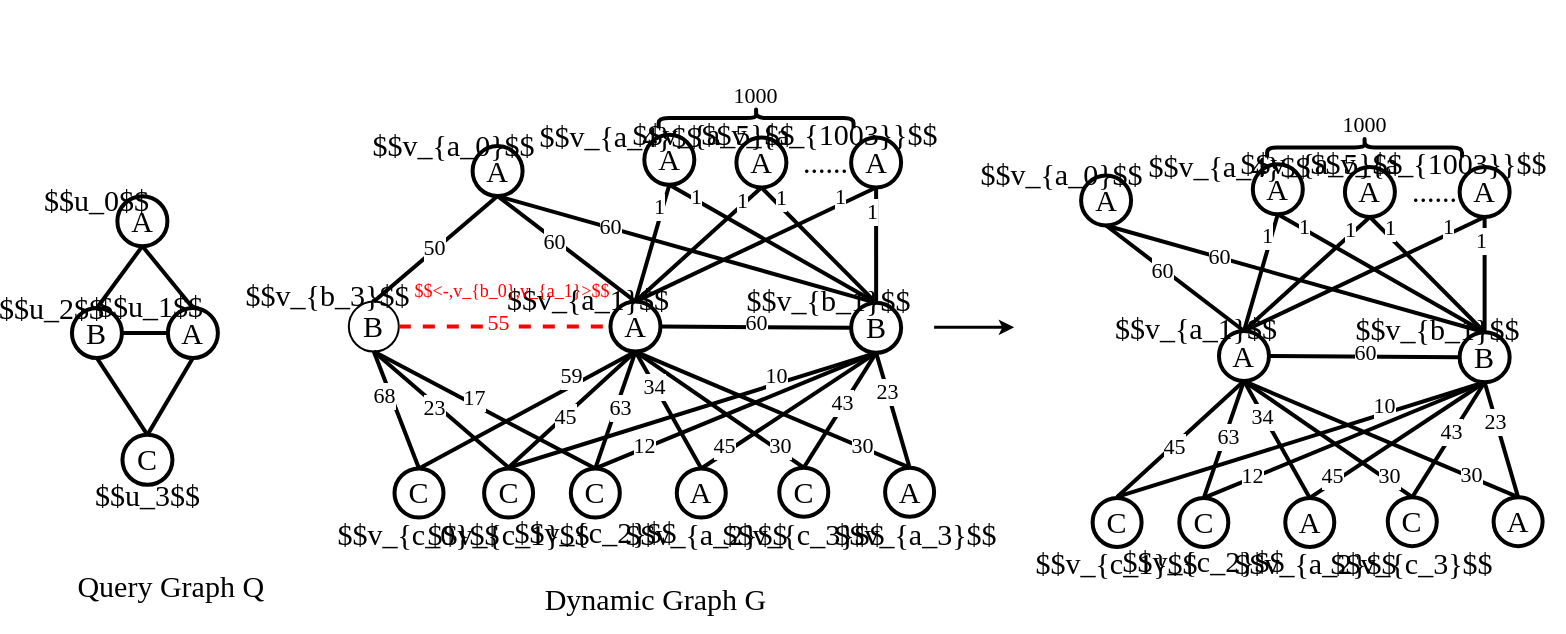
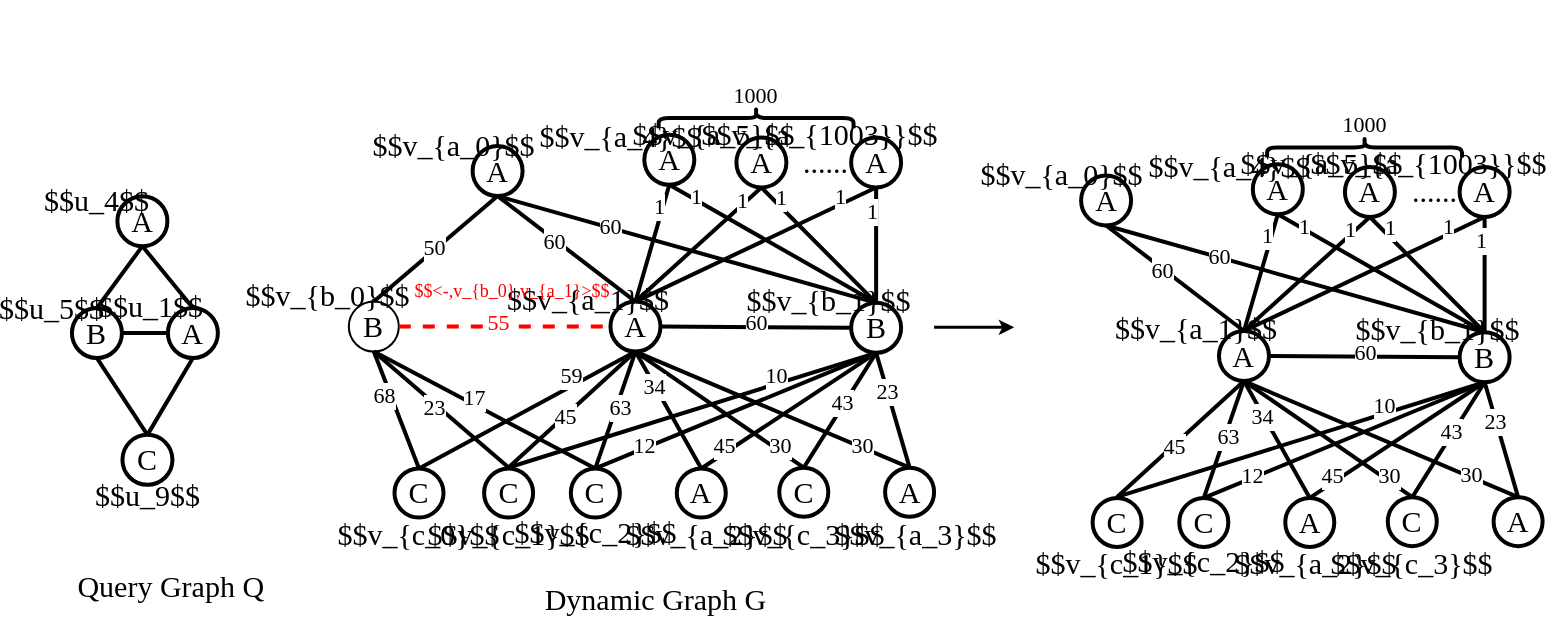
node "$$u_0$$": label "$$u_0$$" -> "$$u_4$$"
node "$$v_{b_3}$$": label "$$v_{b_3}$$" -> "$$v_{b_0}$$"
node "$$u_2$$": label "$$u_2$$" -> "$$u_5$$"
node "$$u_3$$": label "$$u_3$$" -> "$$u_9$$"
